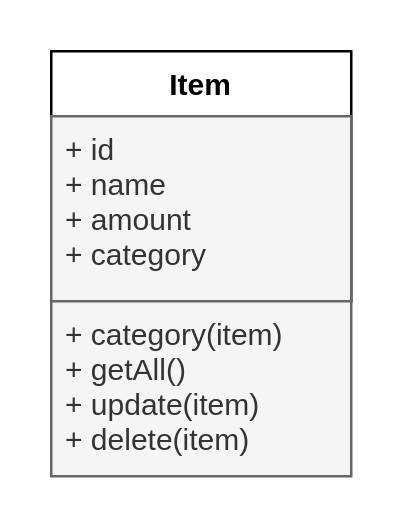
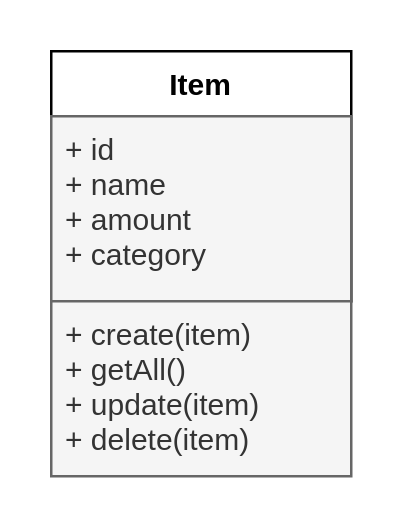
node "+ category(item) + getAll() + update(item) + delete(item)": label "+ category(item) + getAll() + update(item) + delete(item)" -> "+ create(item) + getAll() + update(item) + delete(item)"
